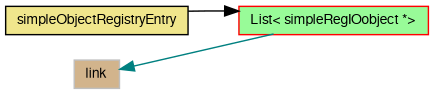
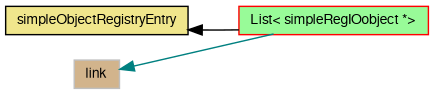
edge "simpleObjectRegistryEntry" -> "List< simpleRegIOobject *>": reversed
